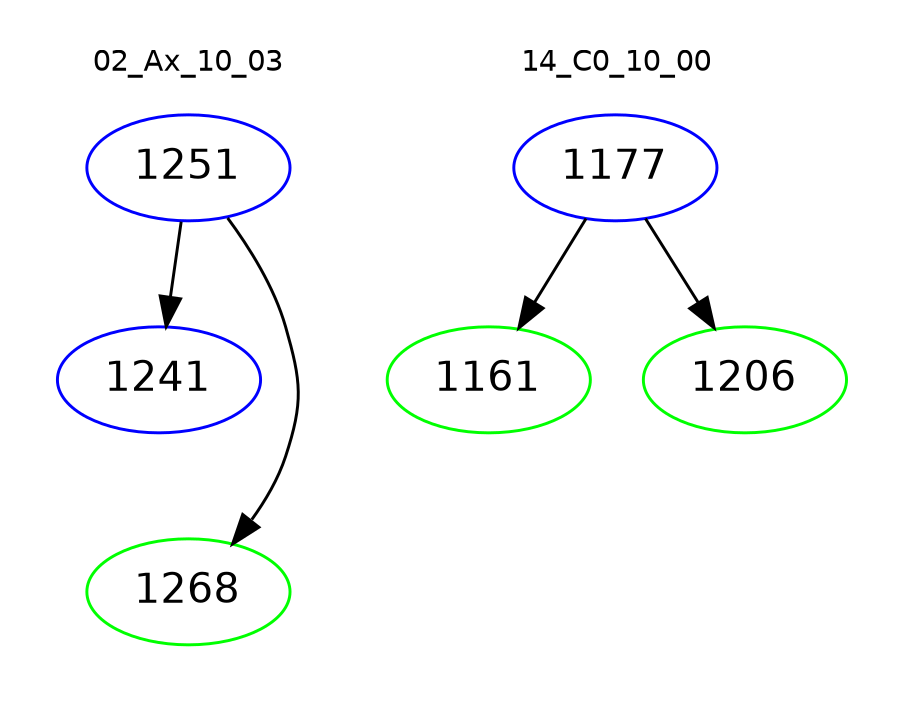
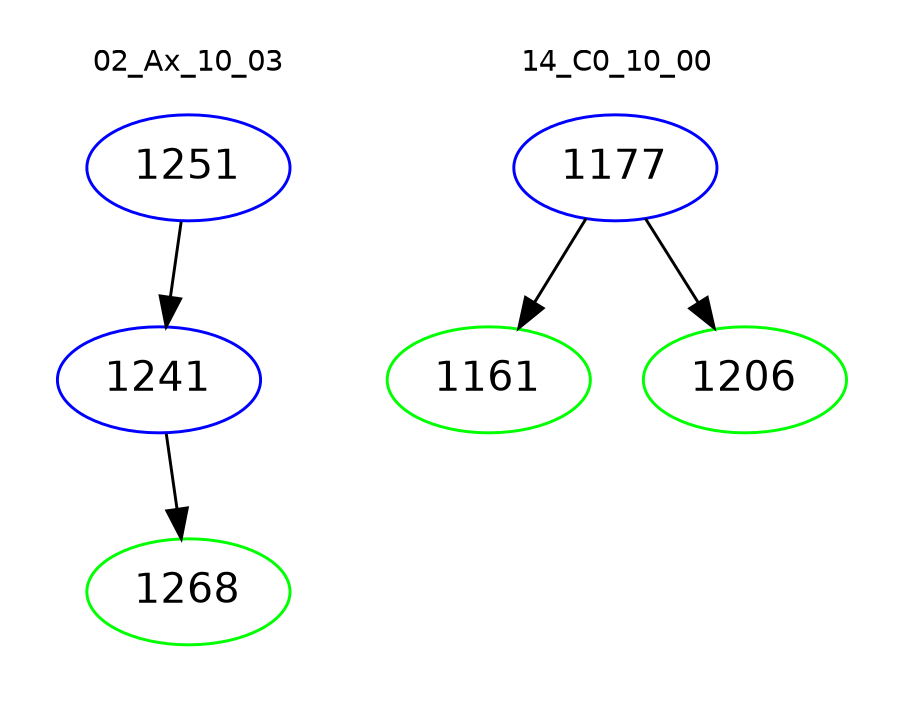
edge "1251" -> "1268": now "1241" -> "1268"
